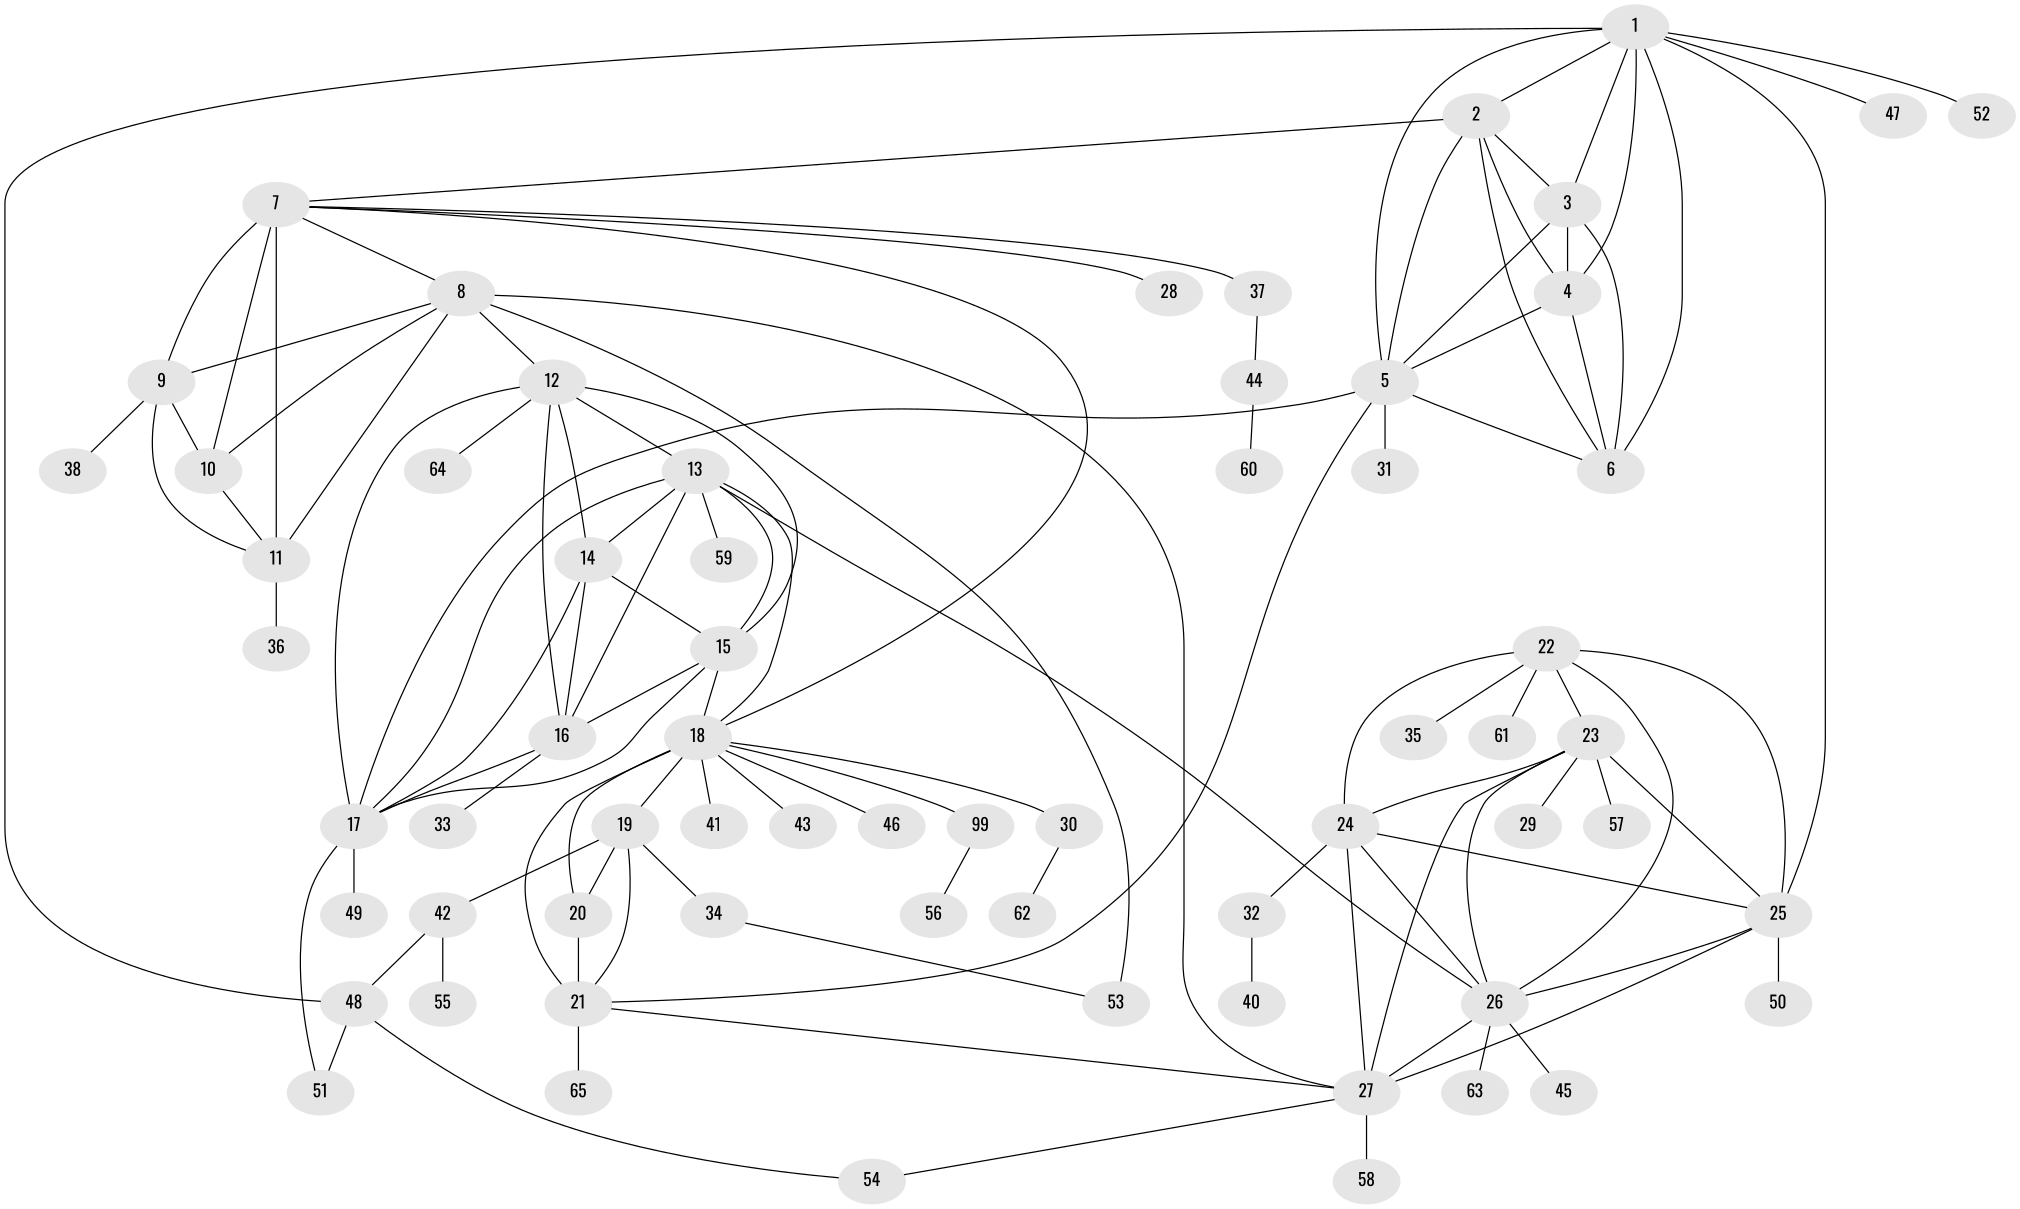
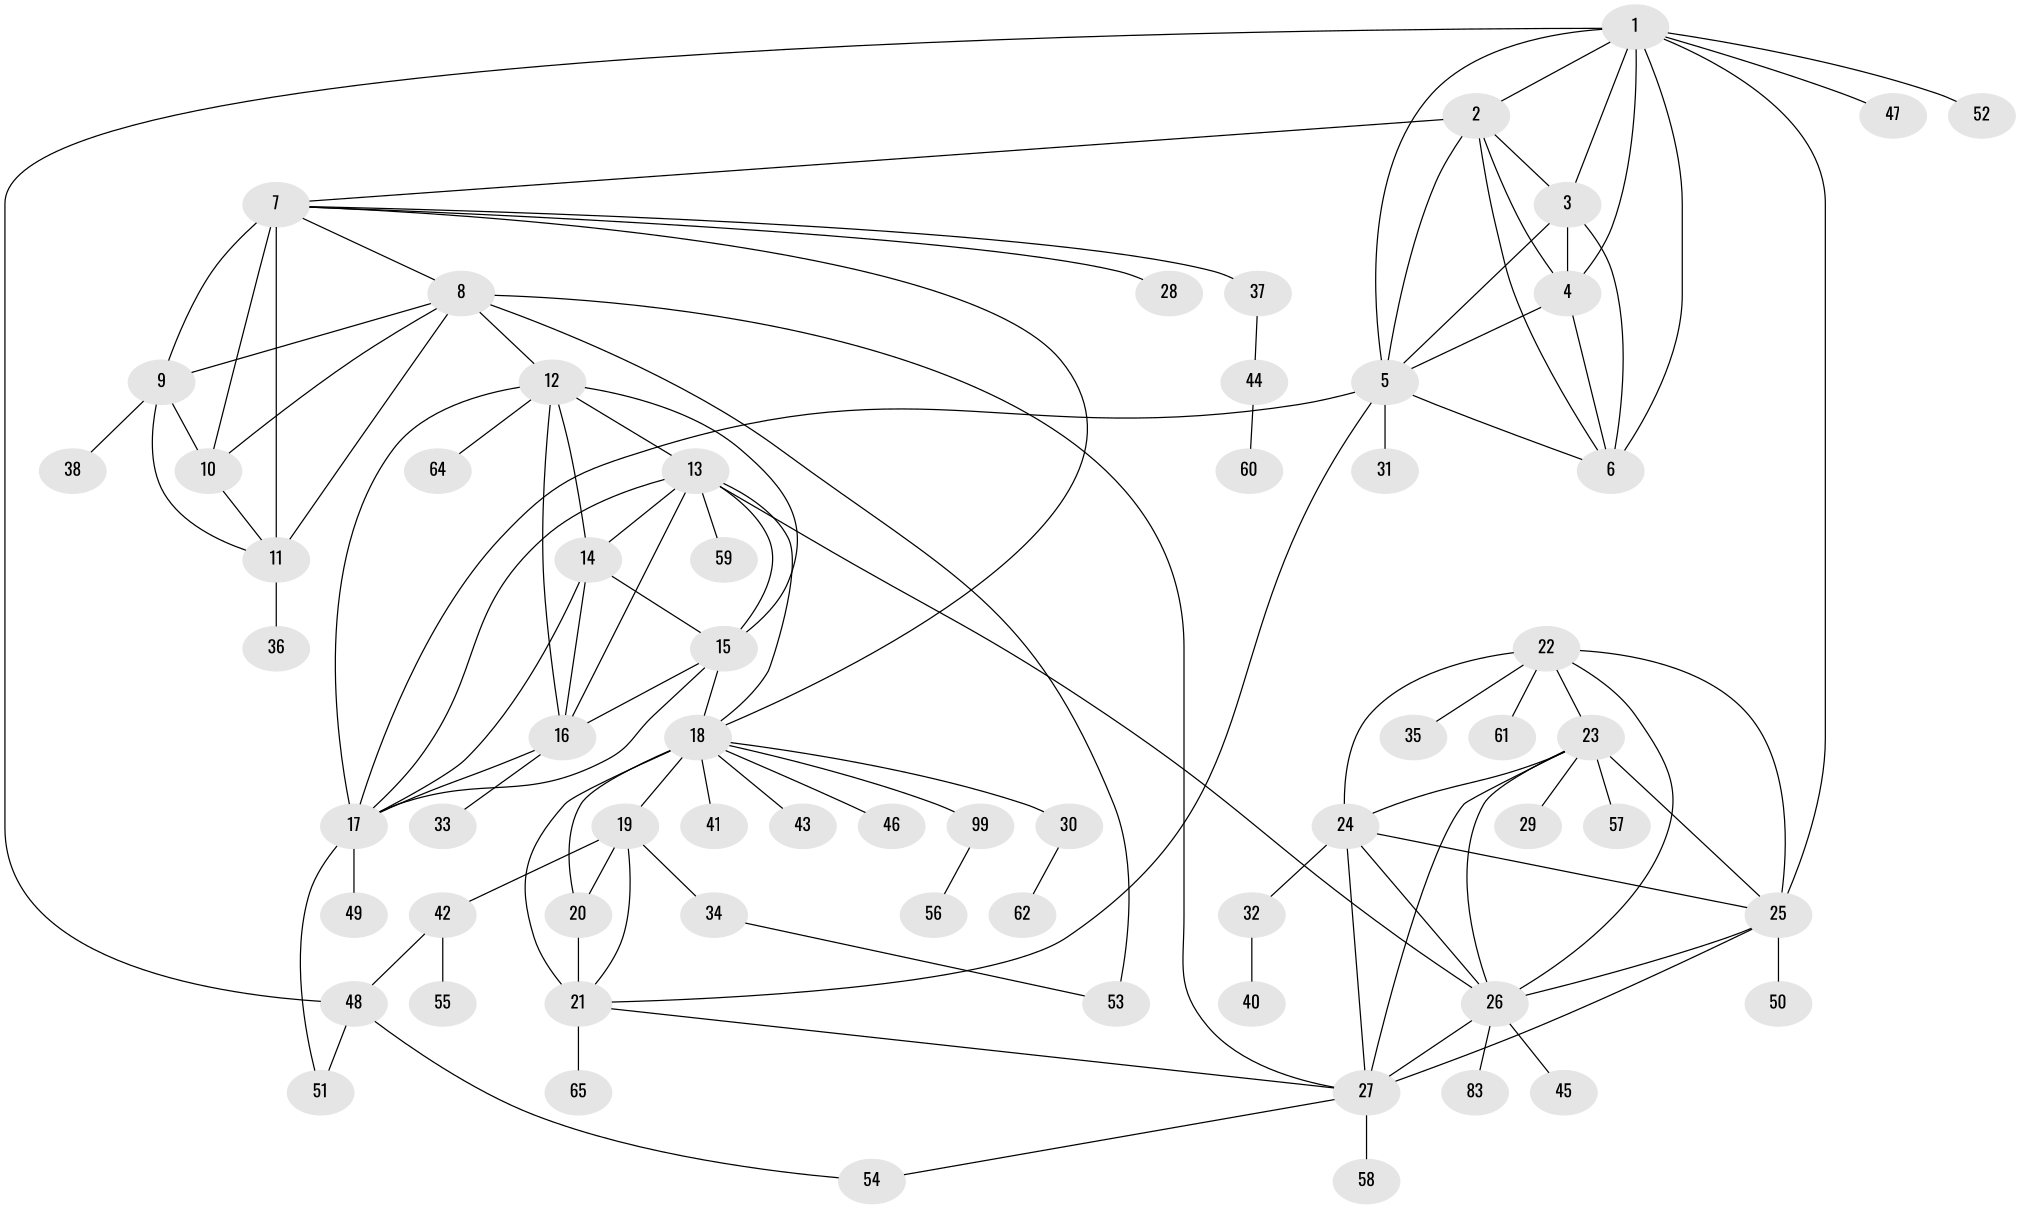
node "63": label "63" -> "83"
